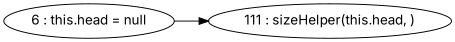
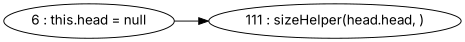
node "111 : sizeHelper(this.head, )": label "111 : sizeHelper(this.head, )" -> "111 : sizeHelper(head.head, )"
